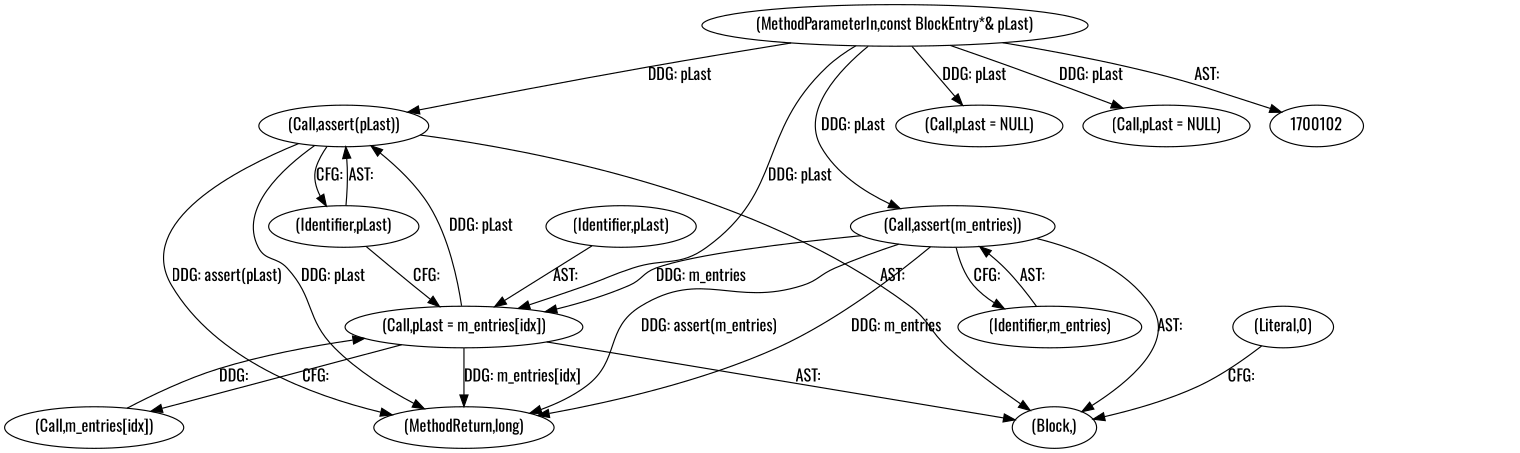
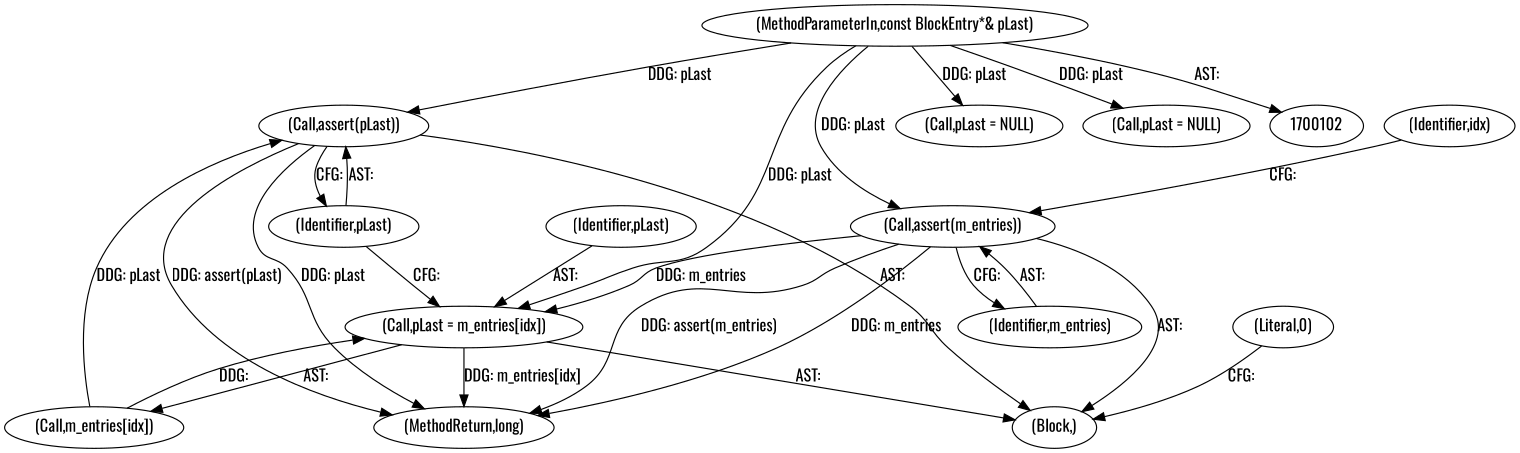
node "(Identifier,idx)": added
edge "(Call,pLast = m_entries[idx])" -> "(Call,assert(pLast))": now "(Call,m_entries[idx])" -> "(Call,assert(pLast))"
edge "(Call,pLast = m_entries[idx])" -> "(Call,m_entries[idx])": label "CFG: " -> "AST: "
